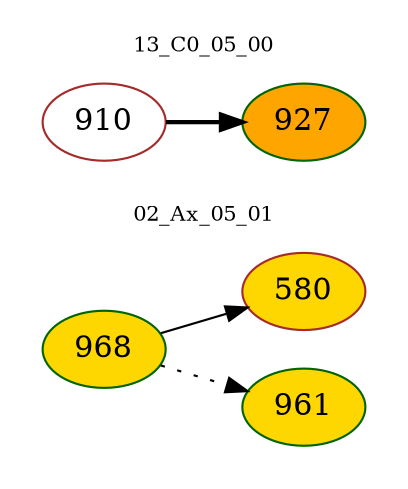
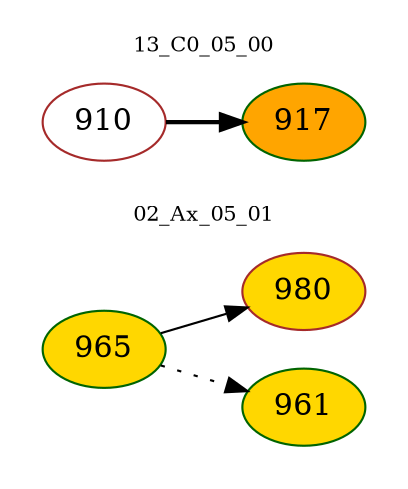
node "927": label "927" -> "917"
node "580": label "580" -> "980"
node "968": label "968" -> "965"
